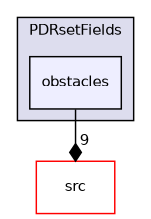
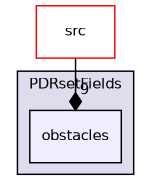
edge "obstacles" -> "src": reversed
